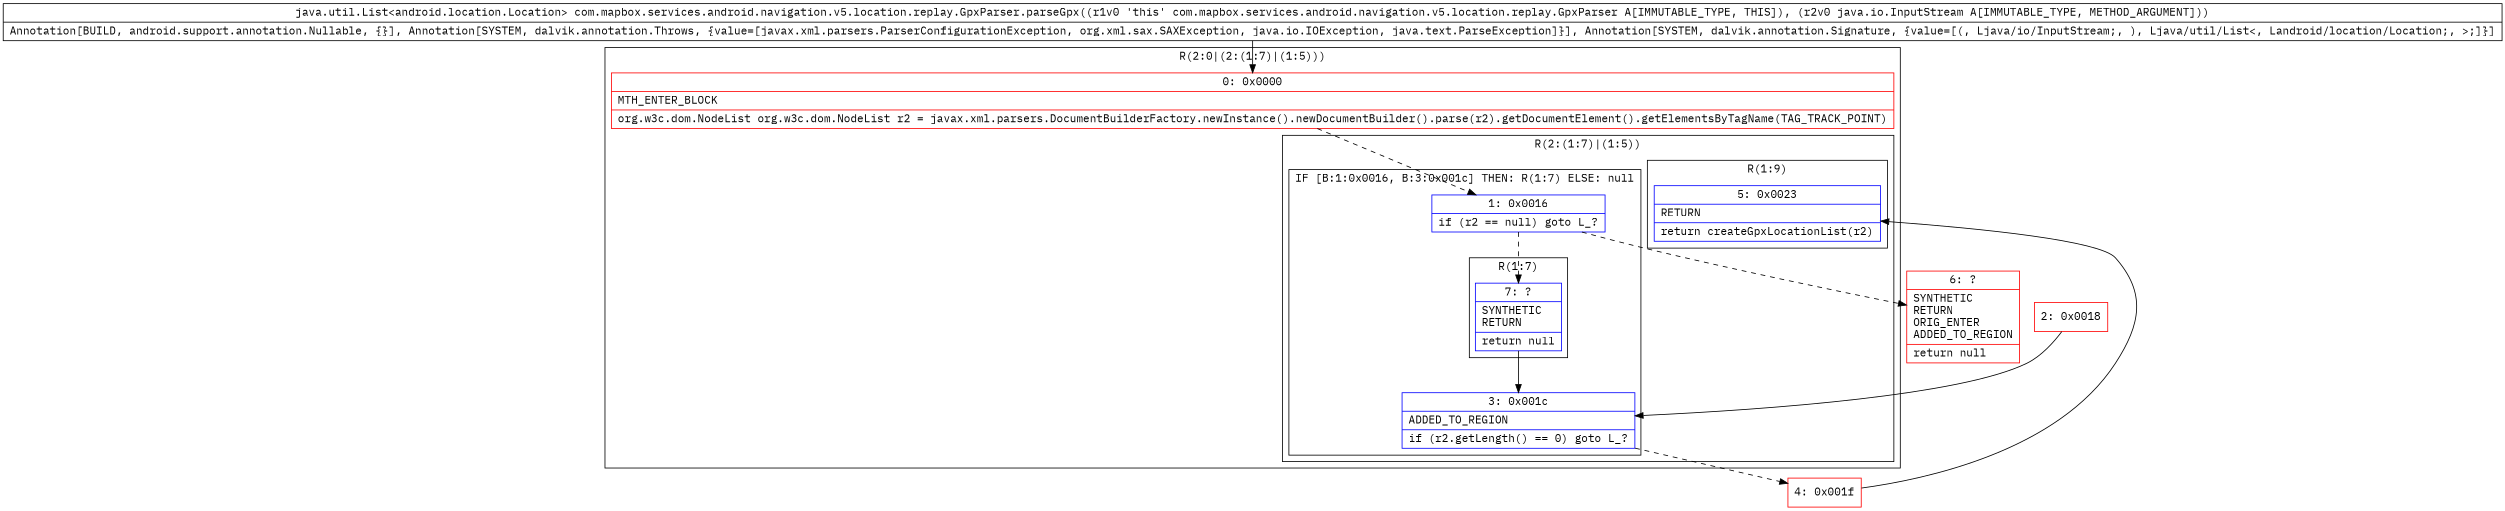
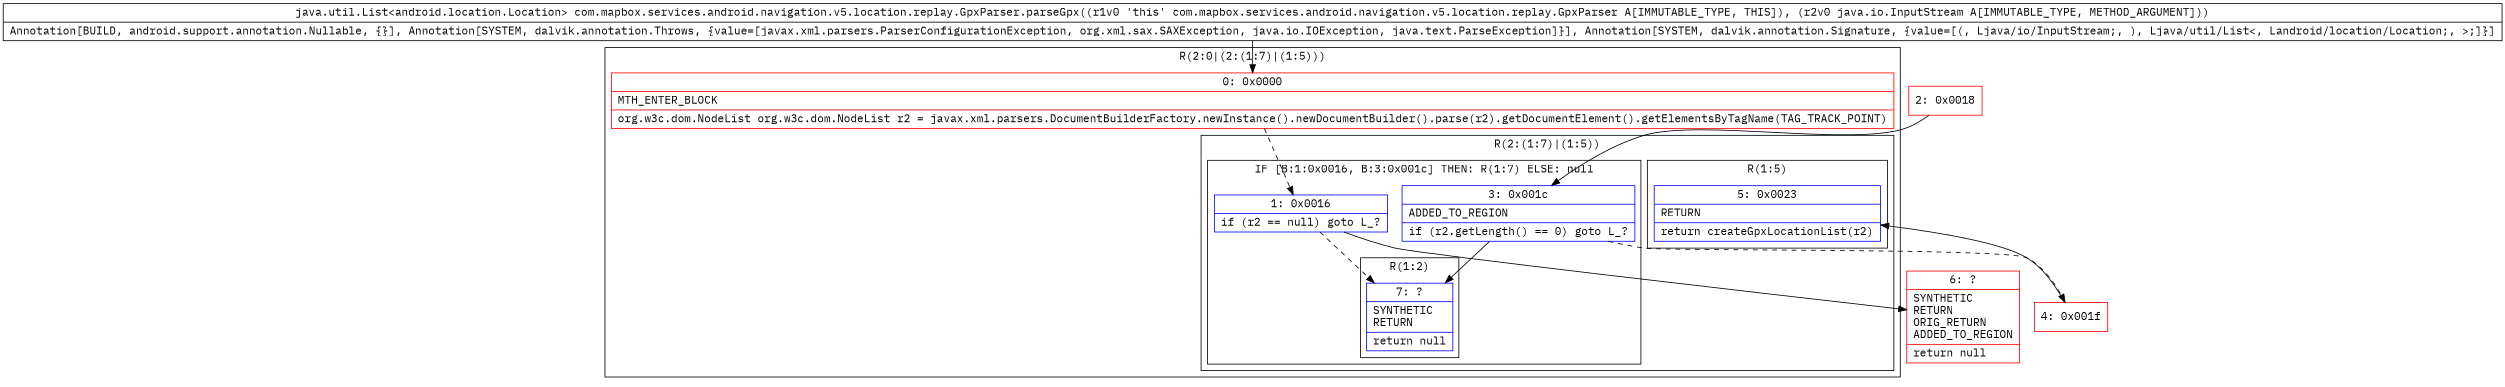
cluster "R(1:9)": label "R(1:9)" -> "R(1:5)"
cluster "R(1:7)": label "R(1:7)" -> "R(1:2)"
edge "1: 0x0016" -> "6: ?": style dashed -> solid
node "6: ?": text "ORIG_ENTER" -> "ORIG_RETURN"
edge "7: ?" -> "3: 0x001c": reversed
